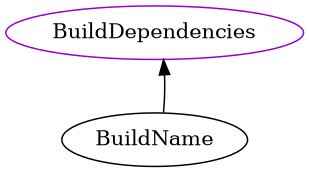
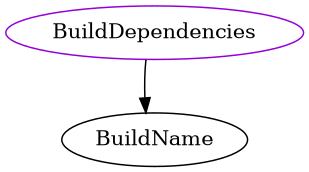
edge "BuildName" -> "BuildDependencies": reversed
